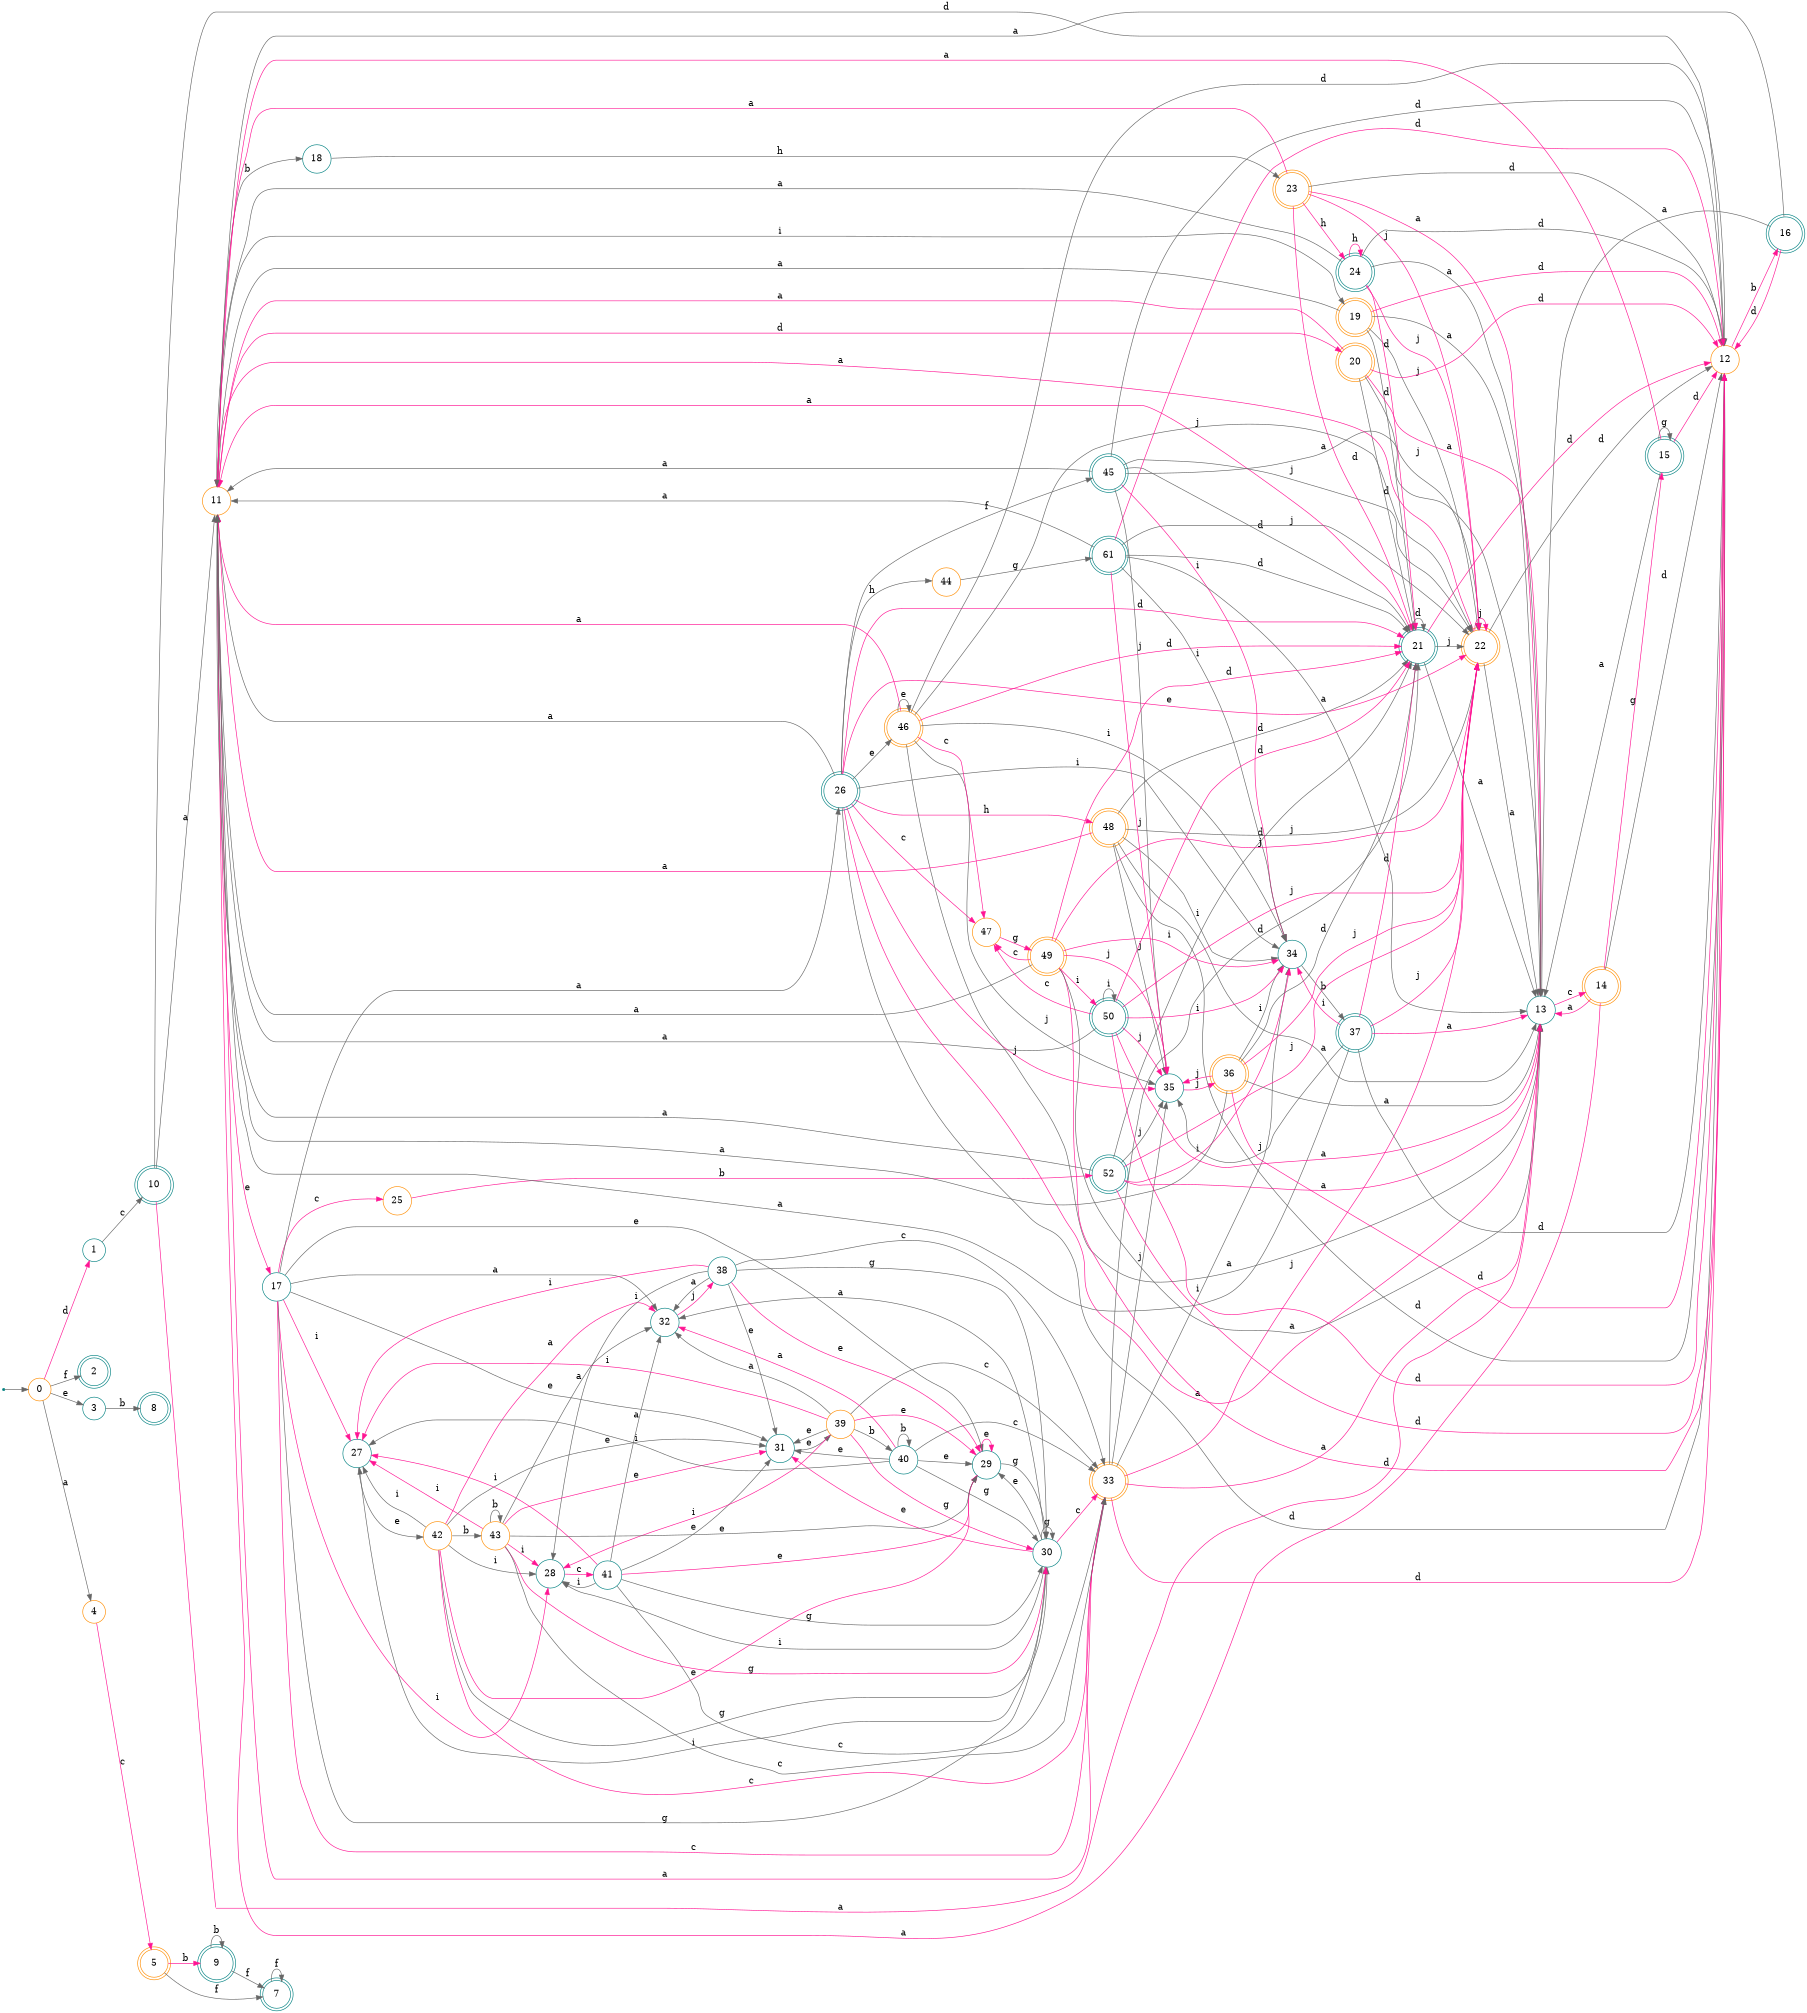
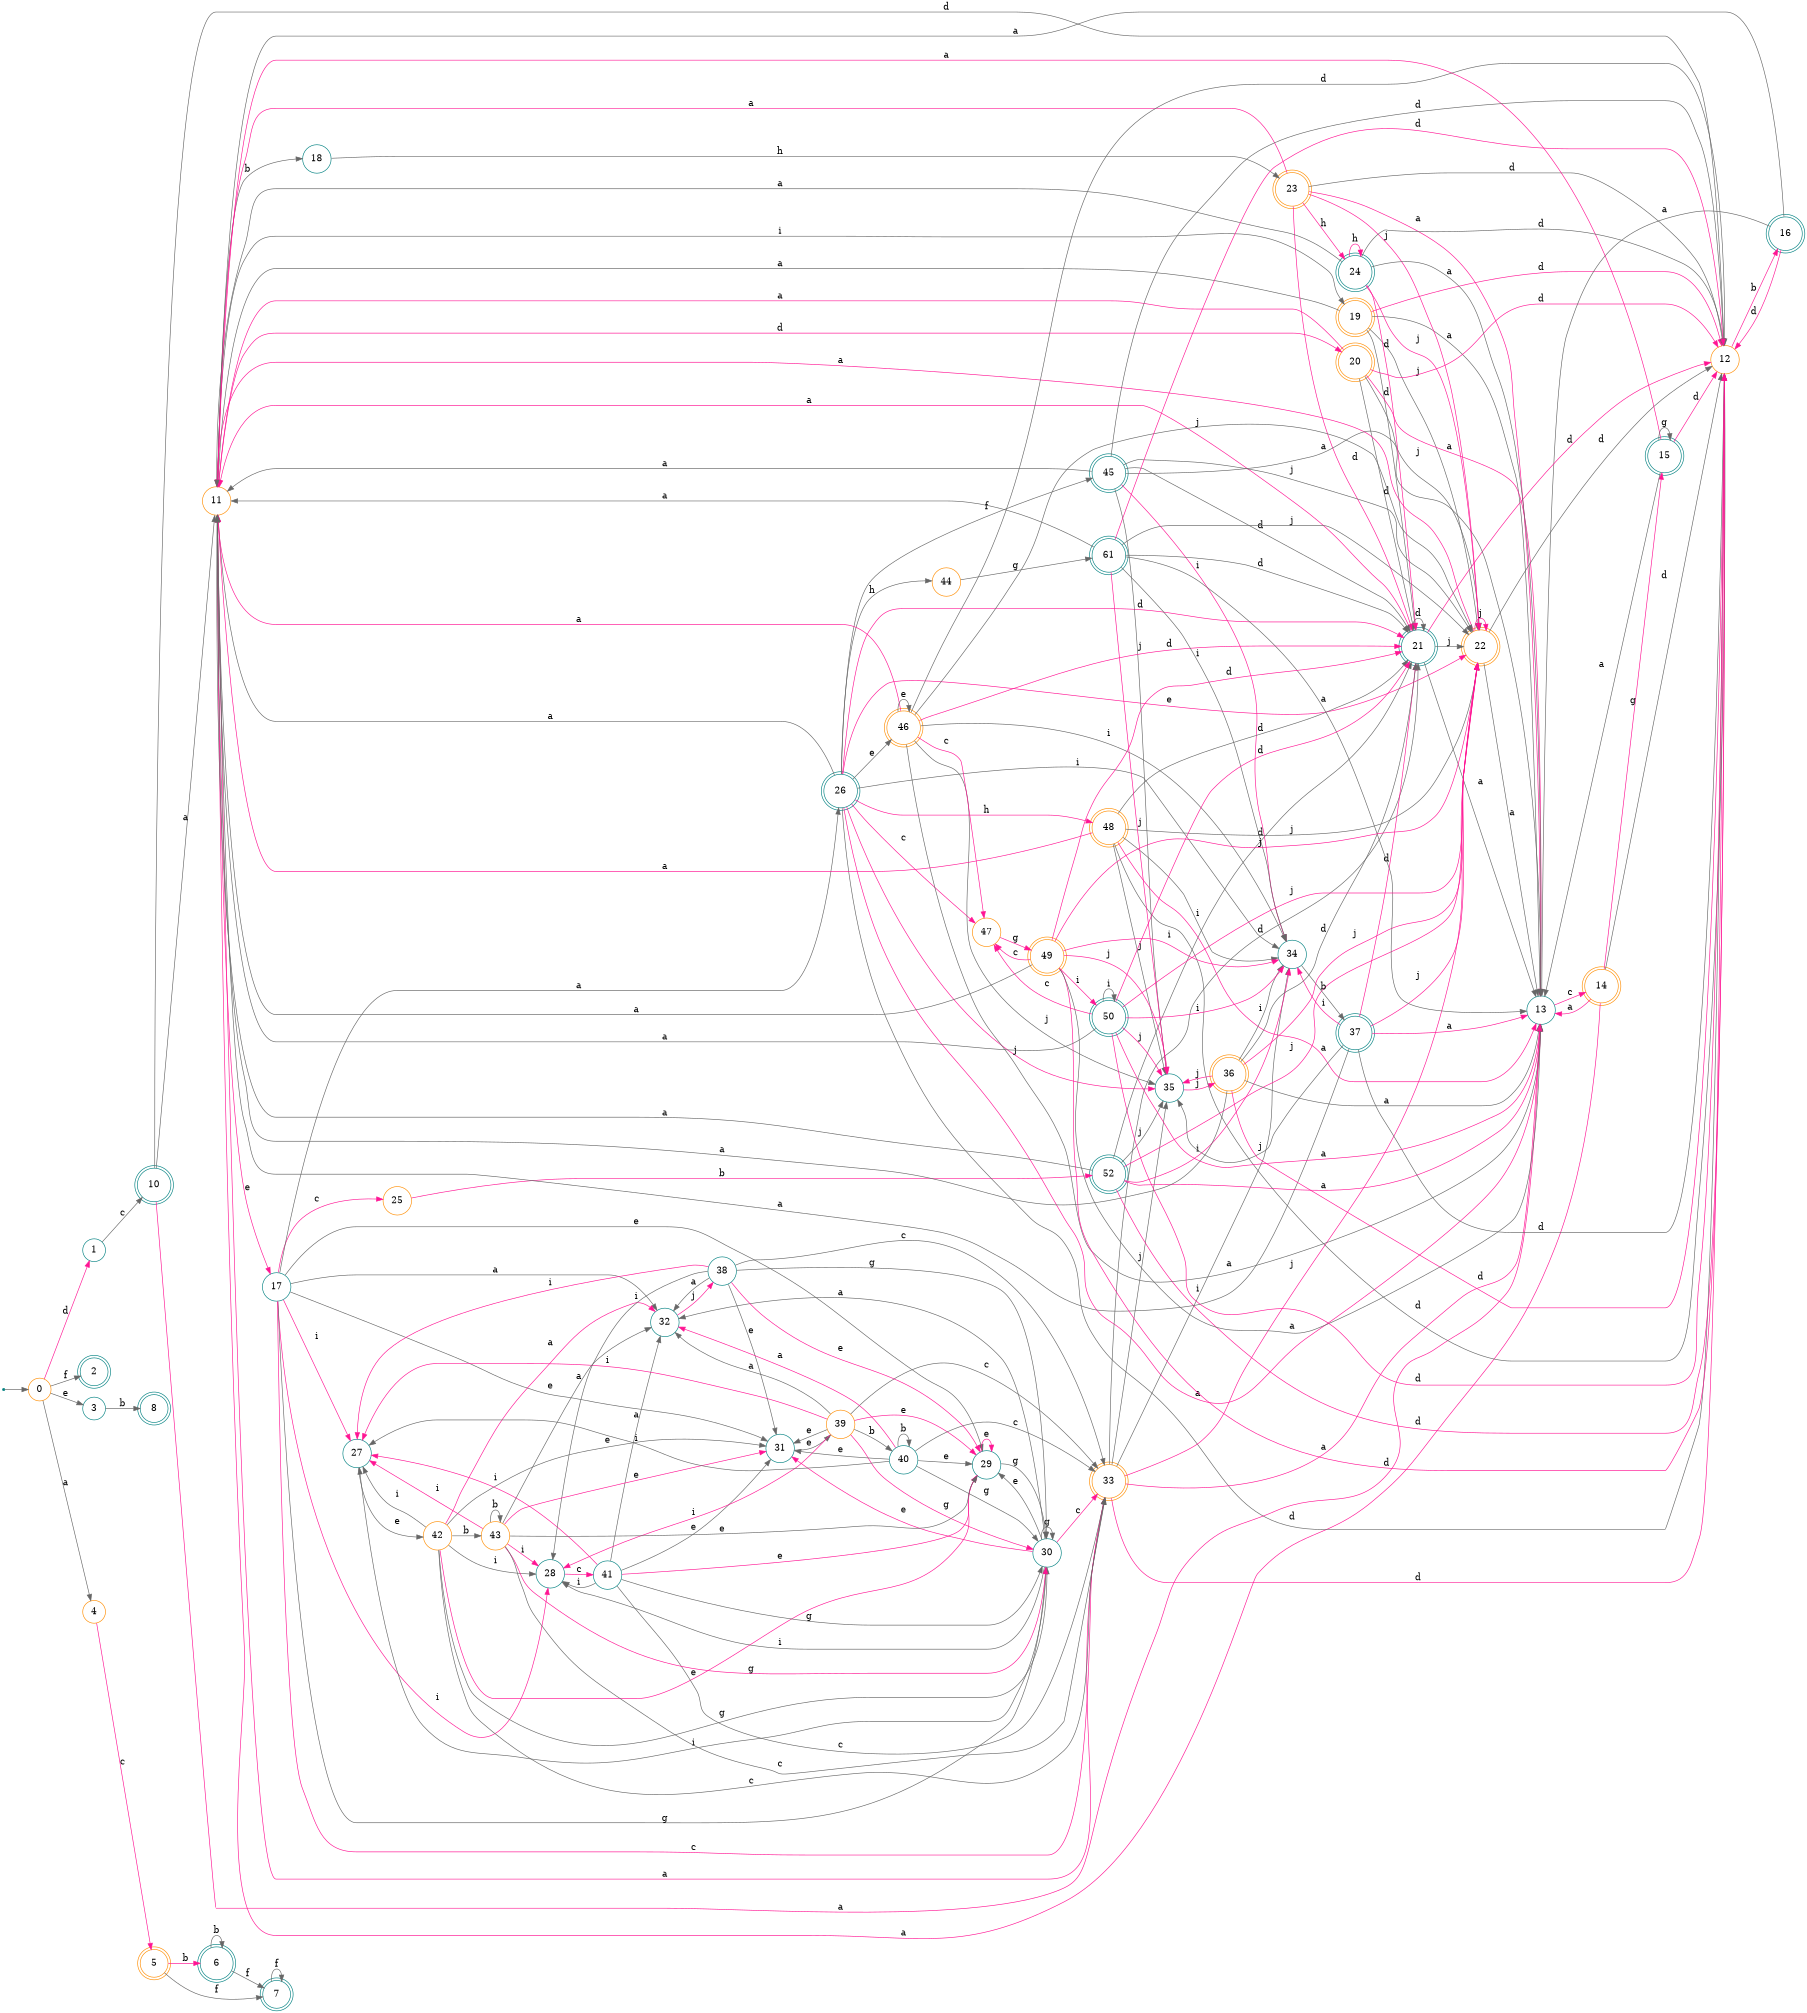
edge "48" -> "13": color gray40 -> deeppink
edge "42" -> "33": color deeppink -> gray40
node "9": label "9" -> "6"
